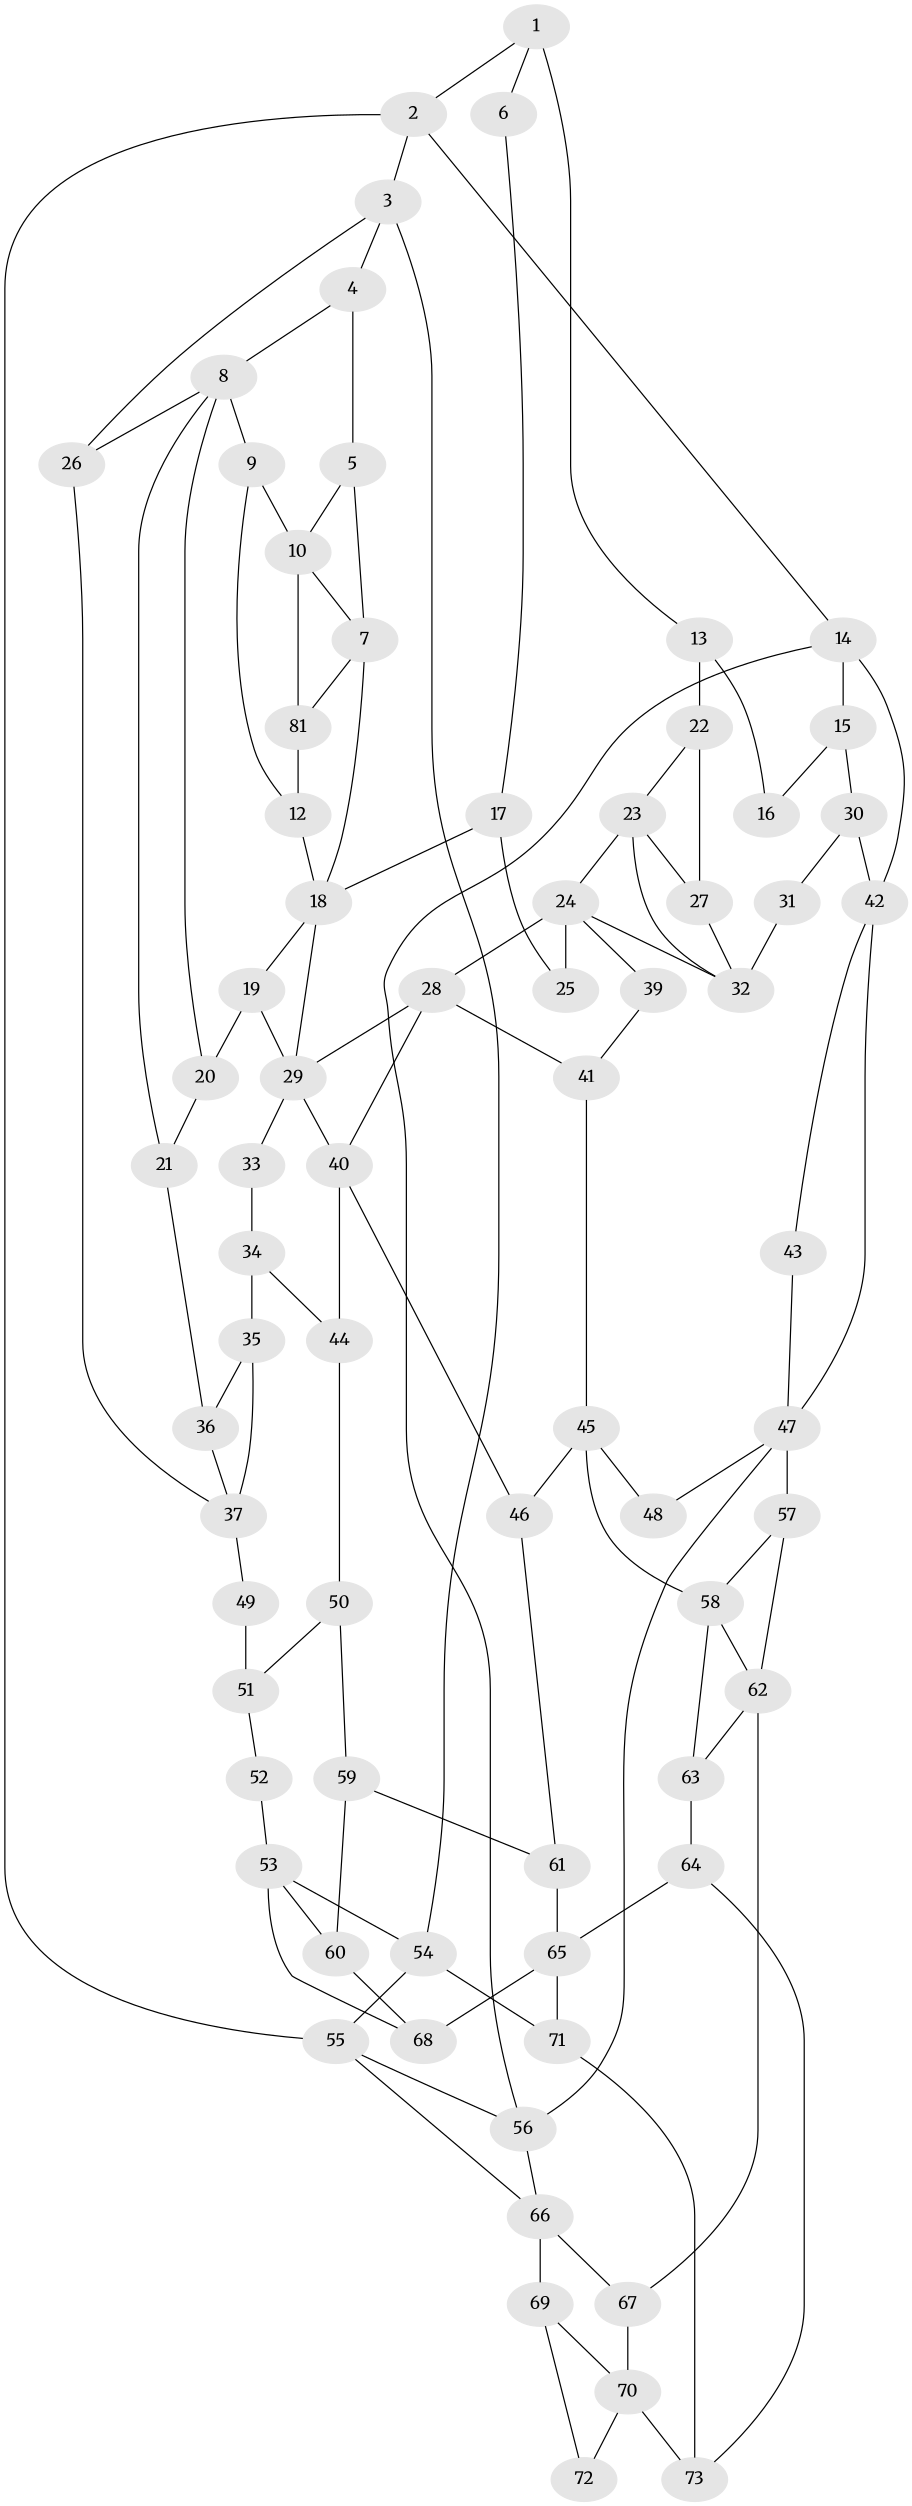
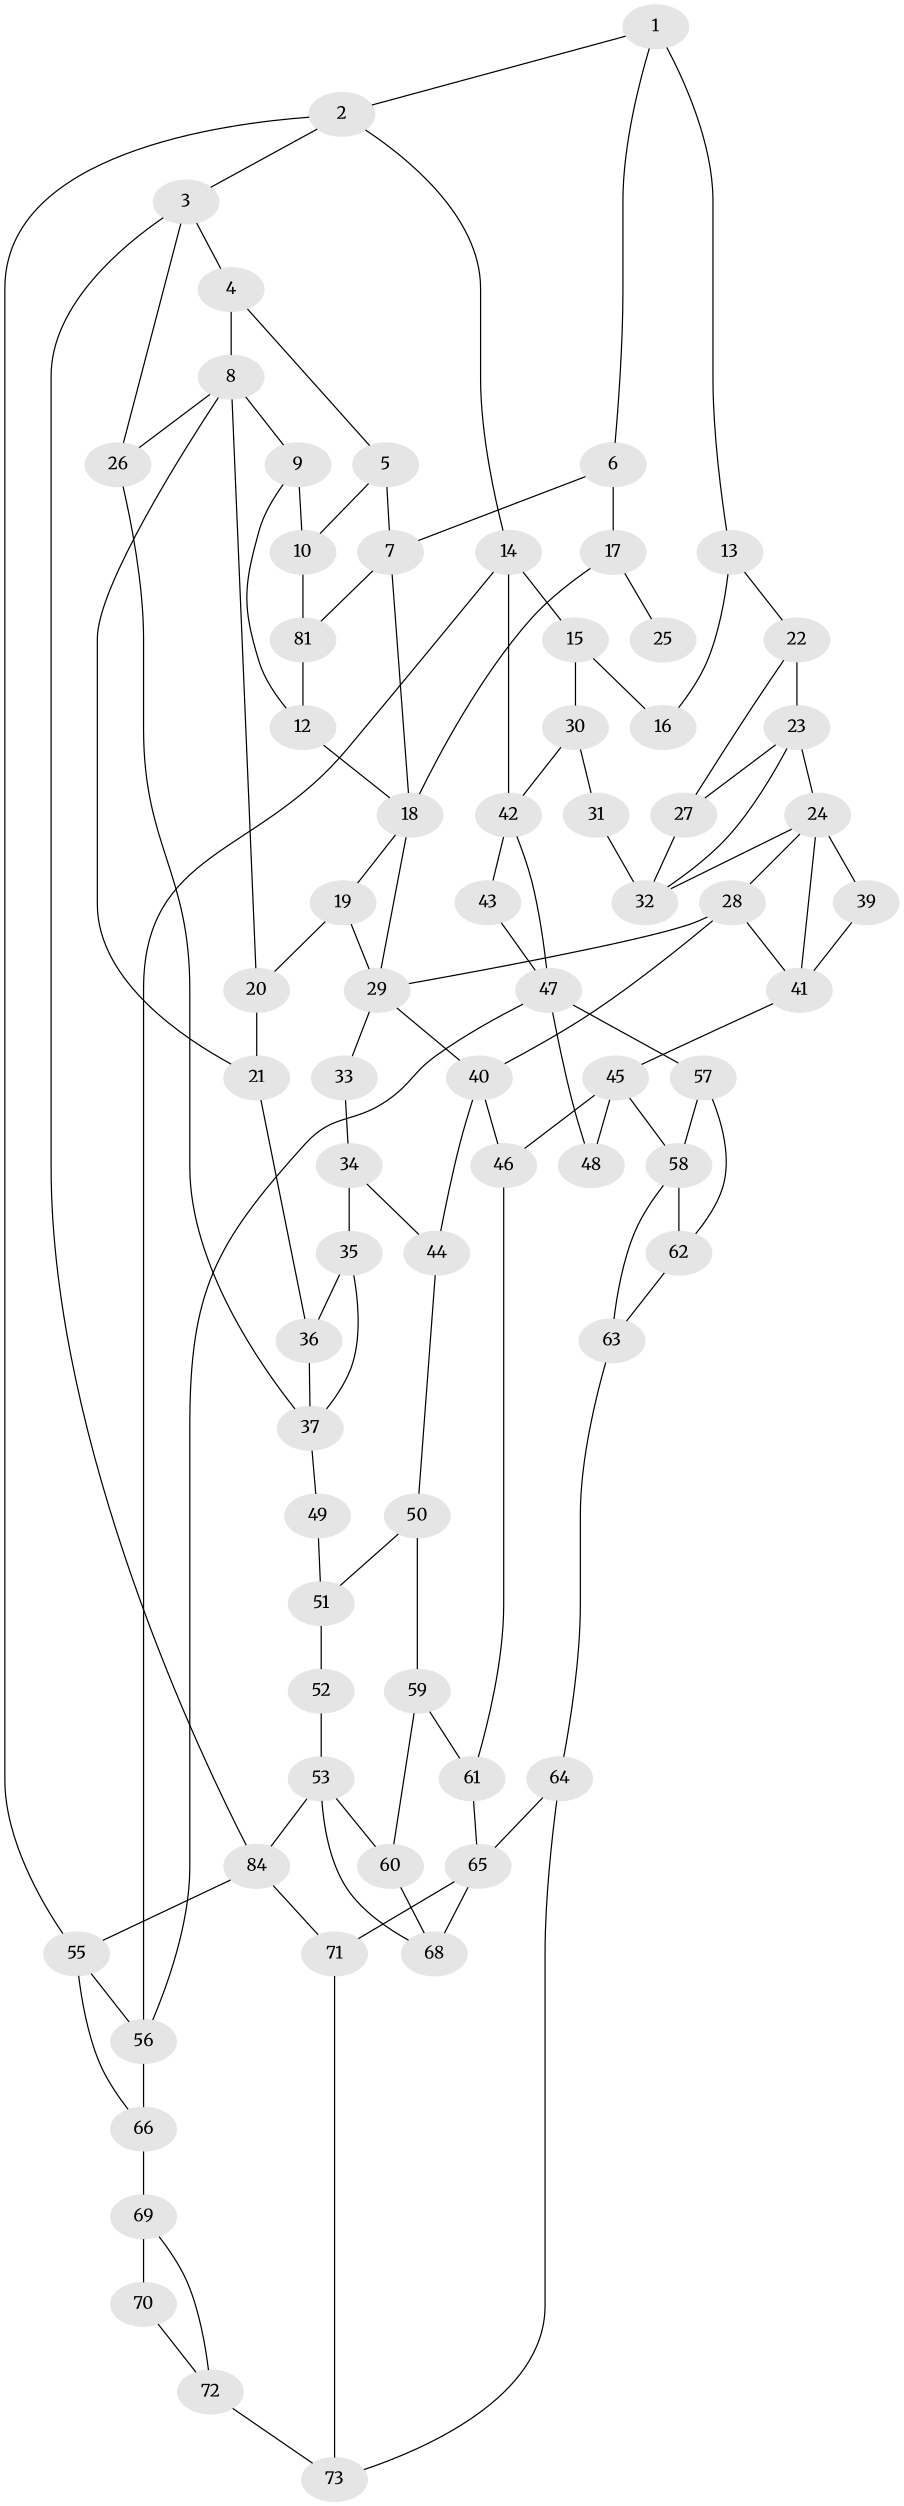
edge "10" -- "7": now "6" -- "7"
edge "24" -- "25": now "24" -- "41"
node "54": label "54" -> "84"
node "67": removed
edge "70" -- "73": now "72" -- "73"
